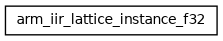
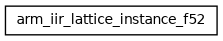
node "arm_iir_lattice_instance_f32": label "arm_iir_lattice_instance_f32" -> "arm_iir_lattice_instance_f52"
